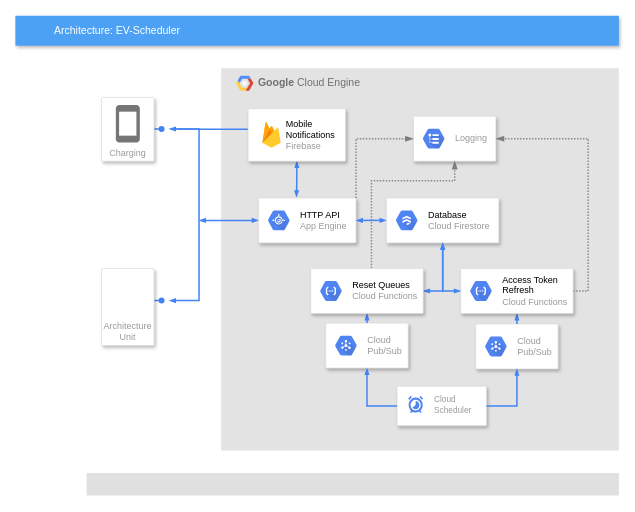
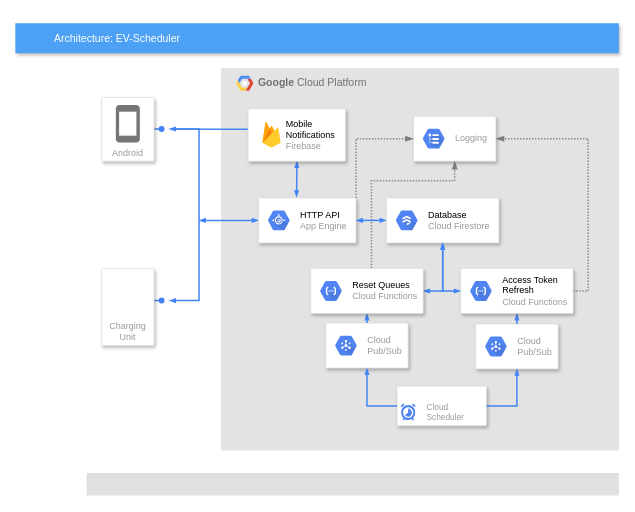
node "Architecture: EV-Scheduler": moved (317, 30) -> (317, 38)
node "Google Cloud Engine": label "Google Cloud Engine" -> "Google Cloud Platform"
node "Charging": label "Charging" -> "Android"
node "Architecture Unit": label "Architecture Unit" -> "Charging Unit"
node "Cloud Scheduler": moved (416, 404) -> (408, 412)
